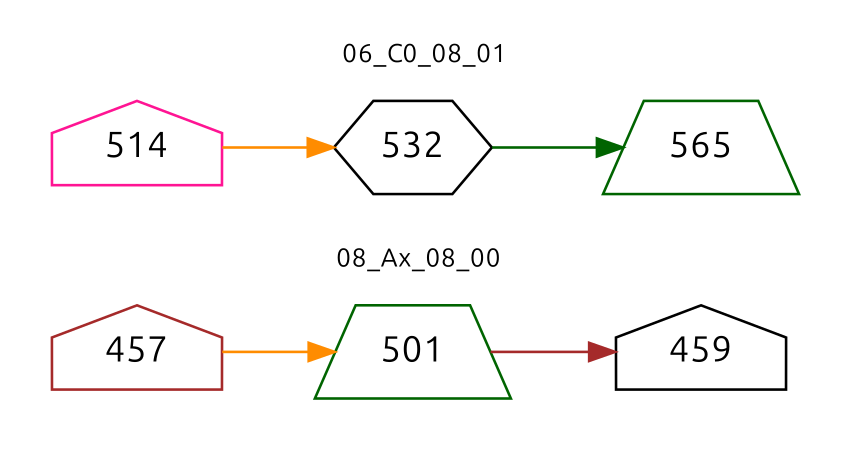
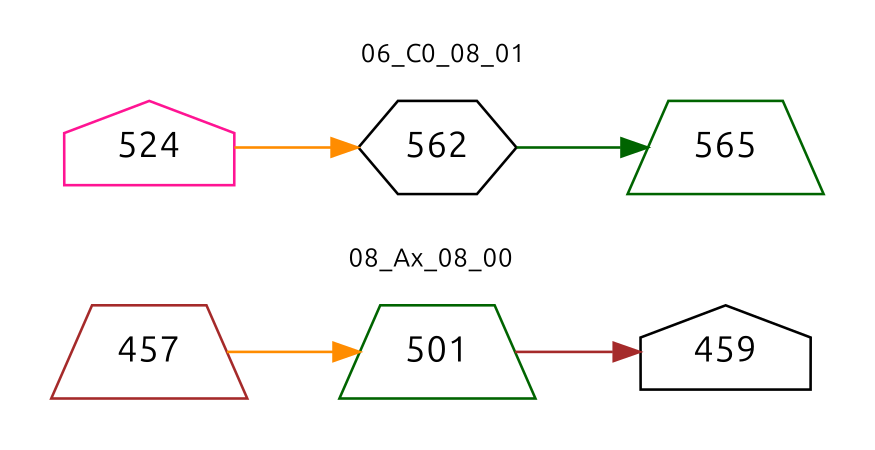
node "514": label "514" -> "524"
node "532": label "532" -> "562"
node "457": shape house -> trapezium
